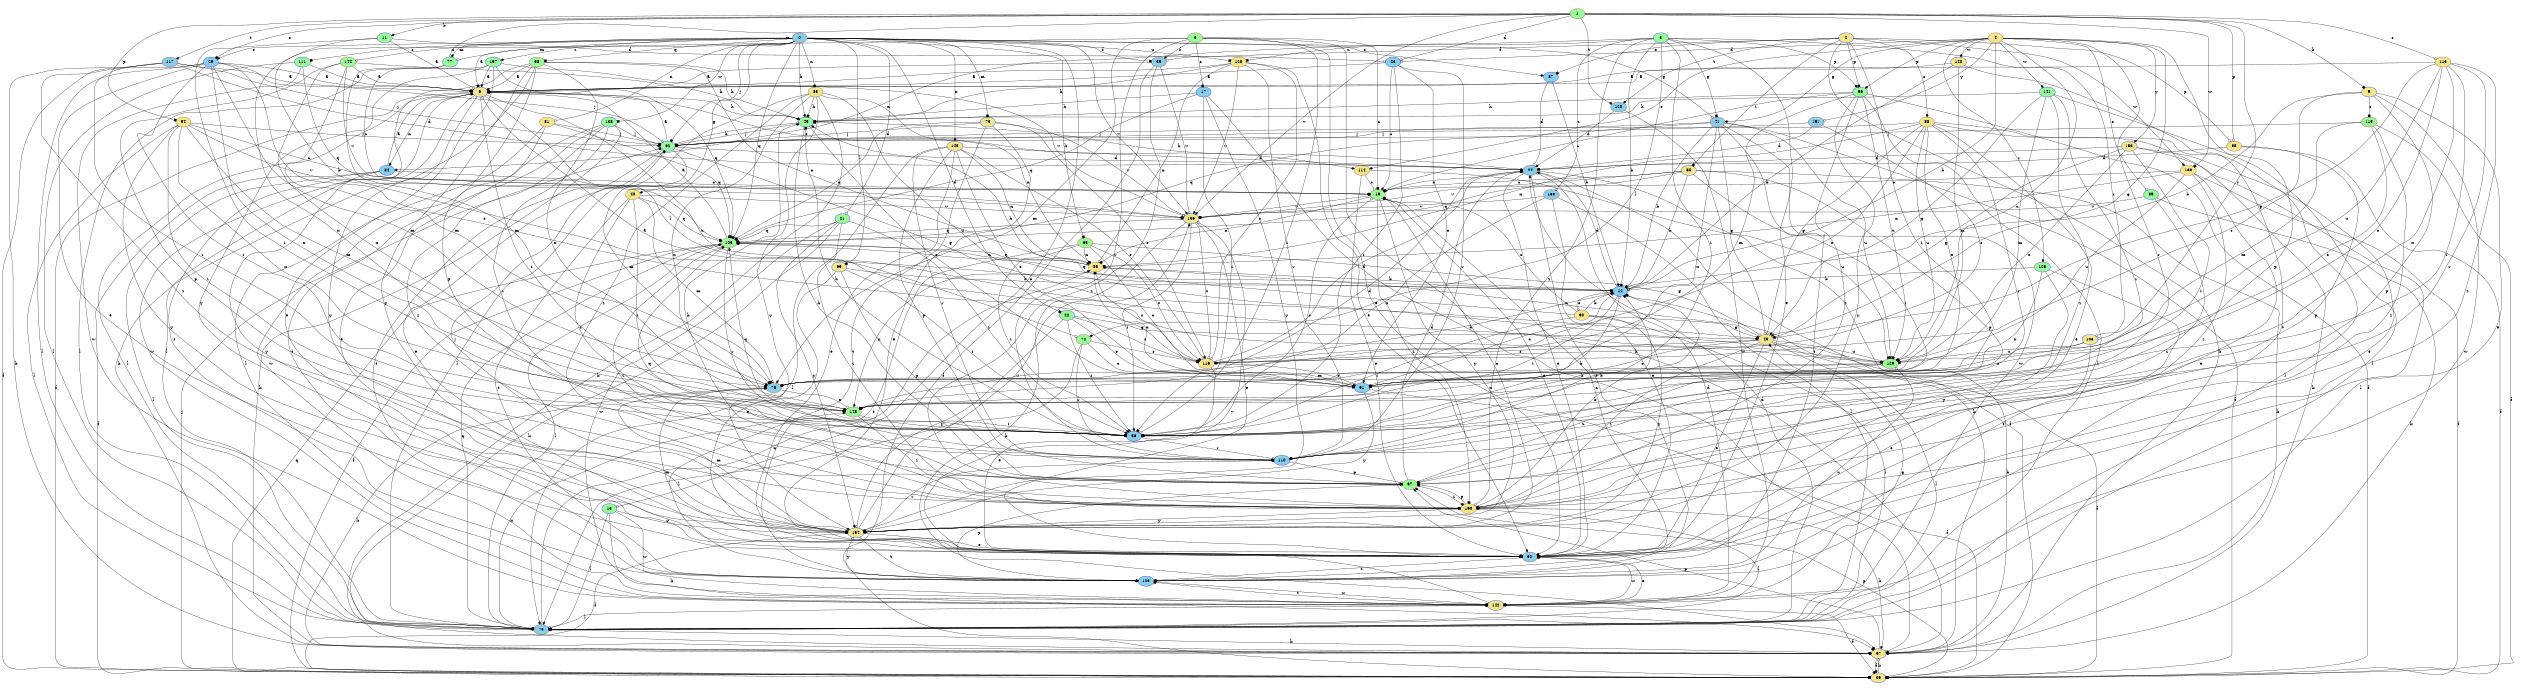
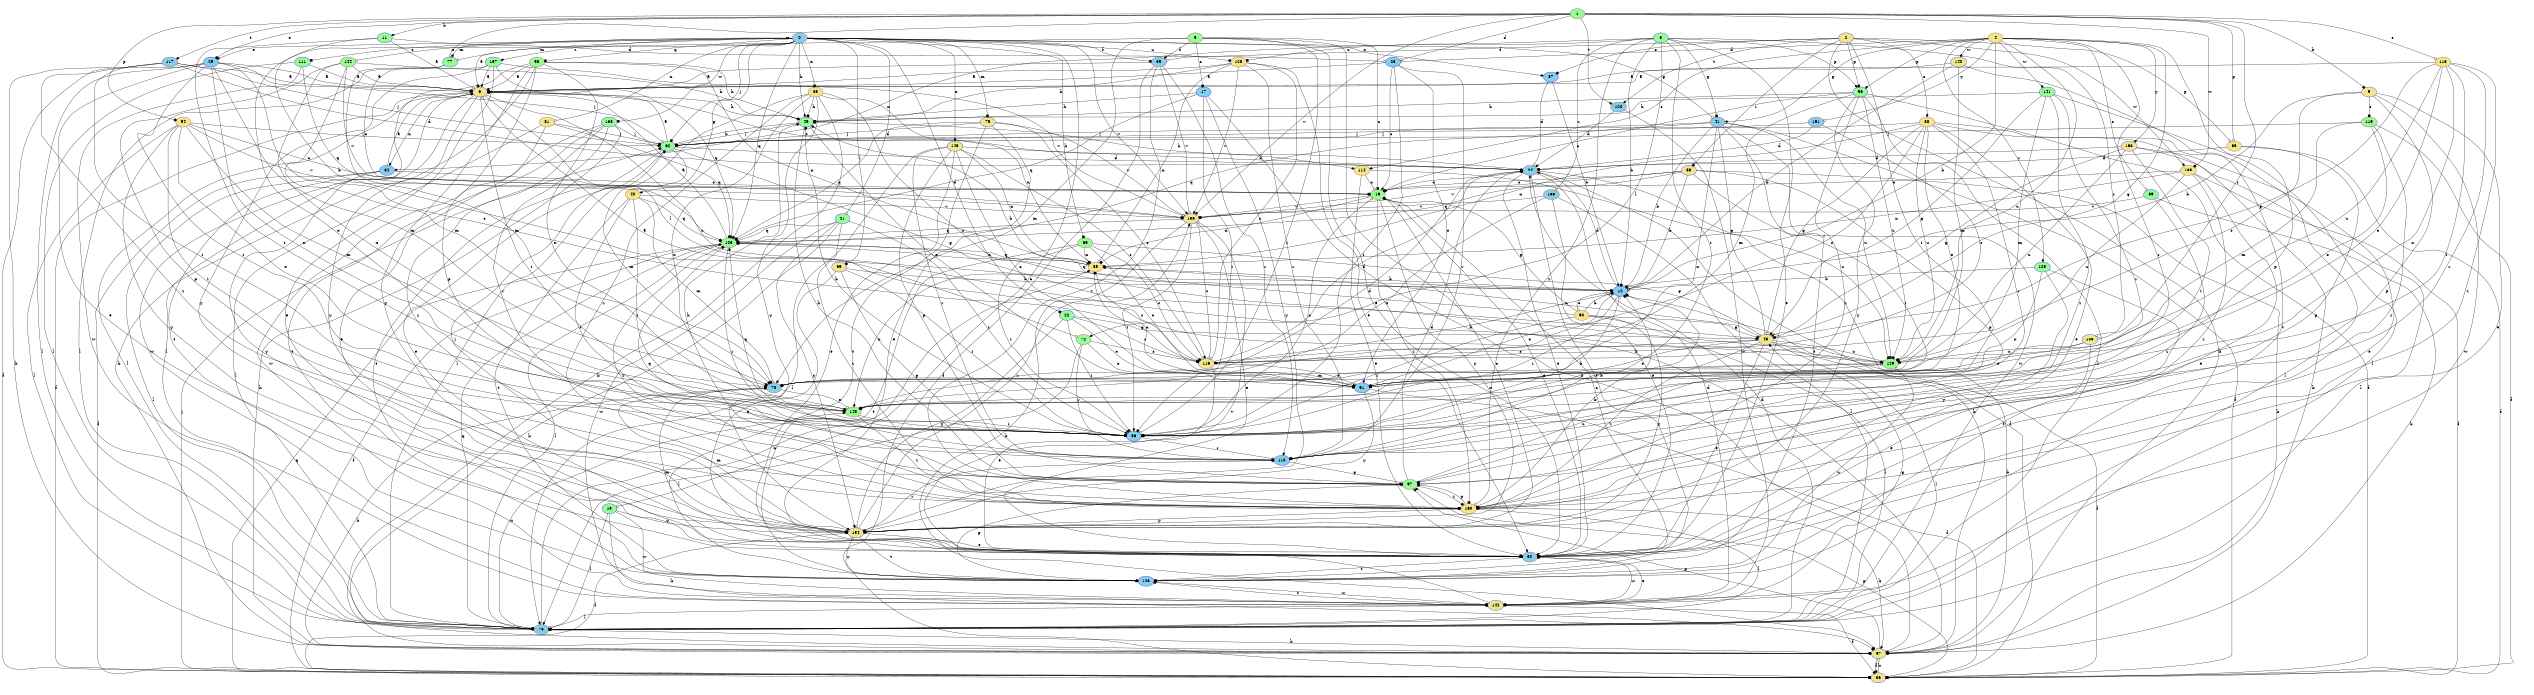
edge "90" -> "19": label "c" -> "g"
edge "5" -> "110": now "35" -> "110"
edge "81" -> "142": now "81" -> "73"
